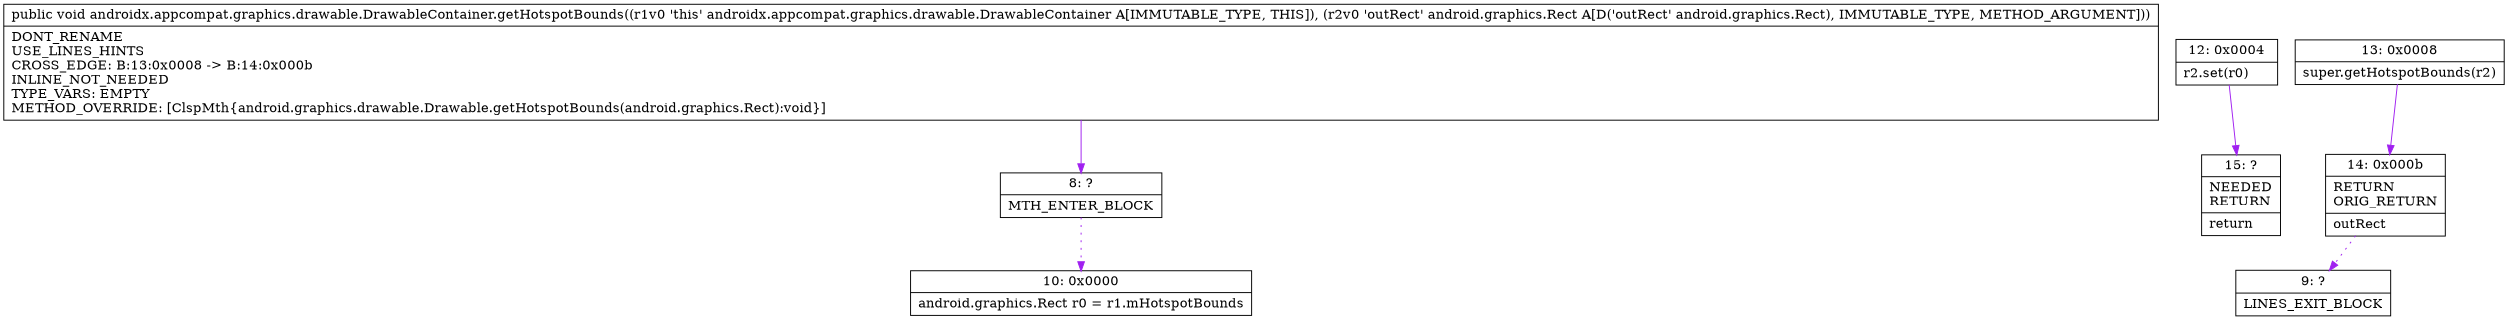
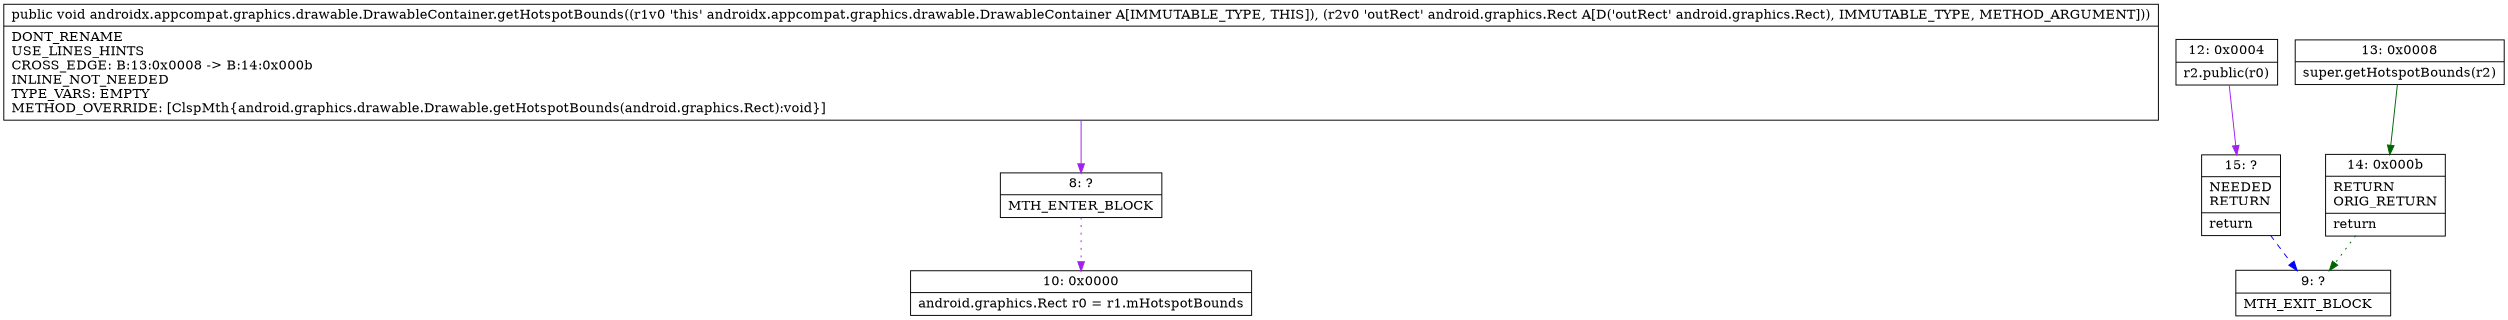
node "12: 0x0004": text "r2.set(r0)" -> "r2.public(r0)"
edge "13: 0x0008" -> "14: 0x000b": color purple -> darkgreen
node "14: 0x000b": text "outRect" -> "return"
edge "15: ?" -> "9: ?": added
edge "14: 0x000b" -> "9: ?": color purple -> darkgreen
node "9: ?": text "LINES_EXIT_BLOCK" -> "MTH_EXIT_BLOCK"
